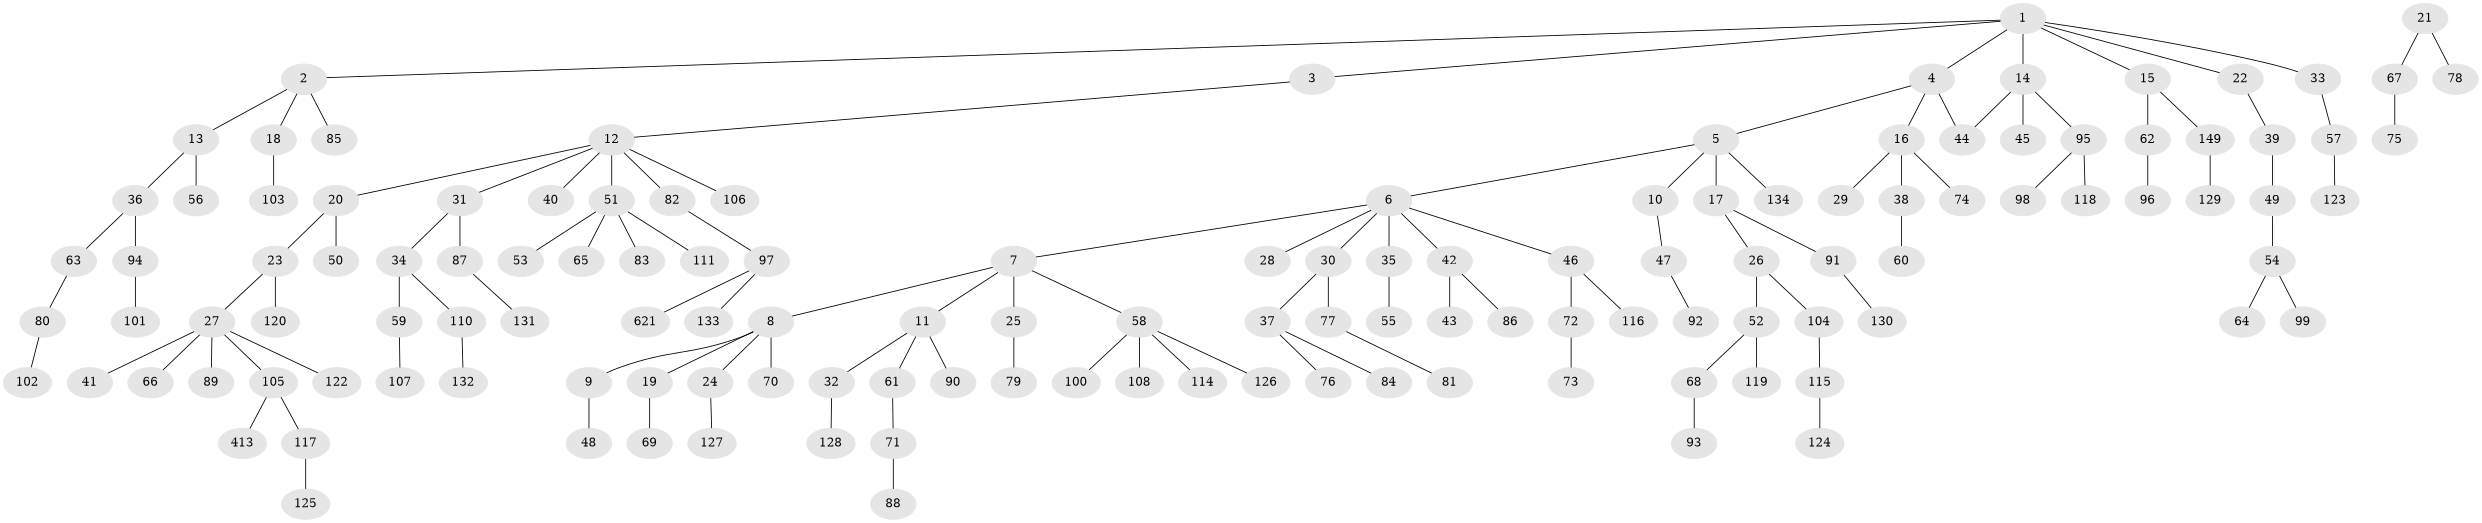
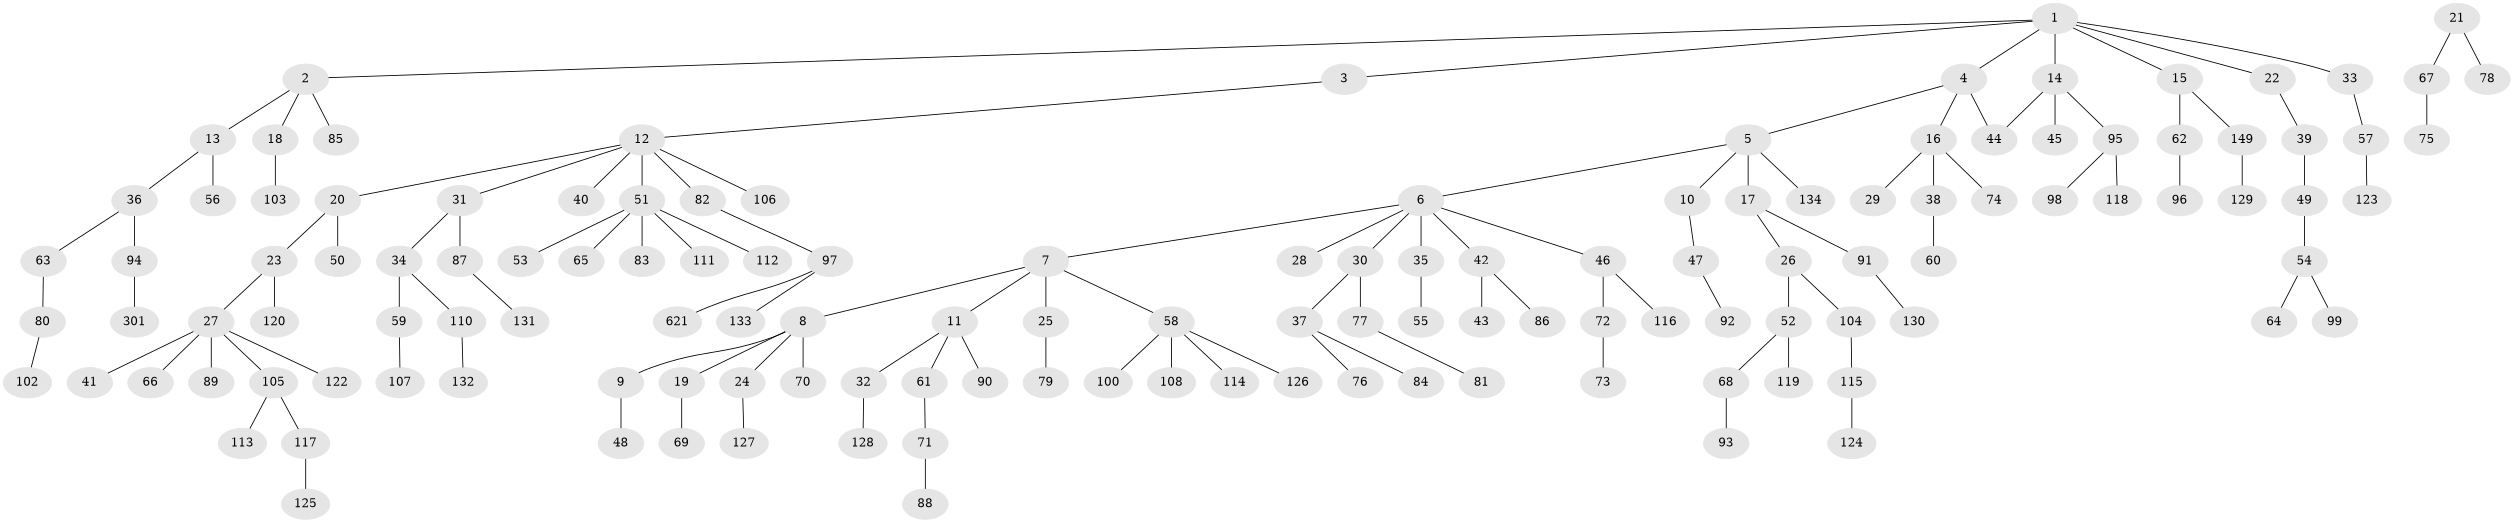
node "112": added
node "101": label "101" -> "301"
node "413": label "413" -> "113"
